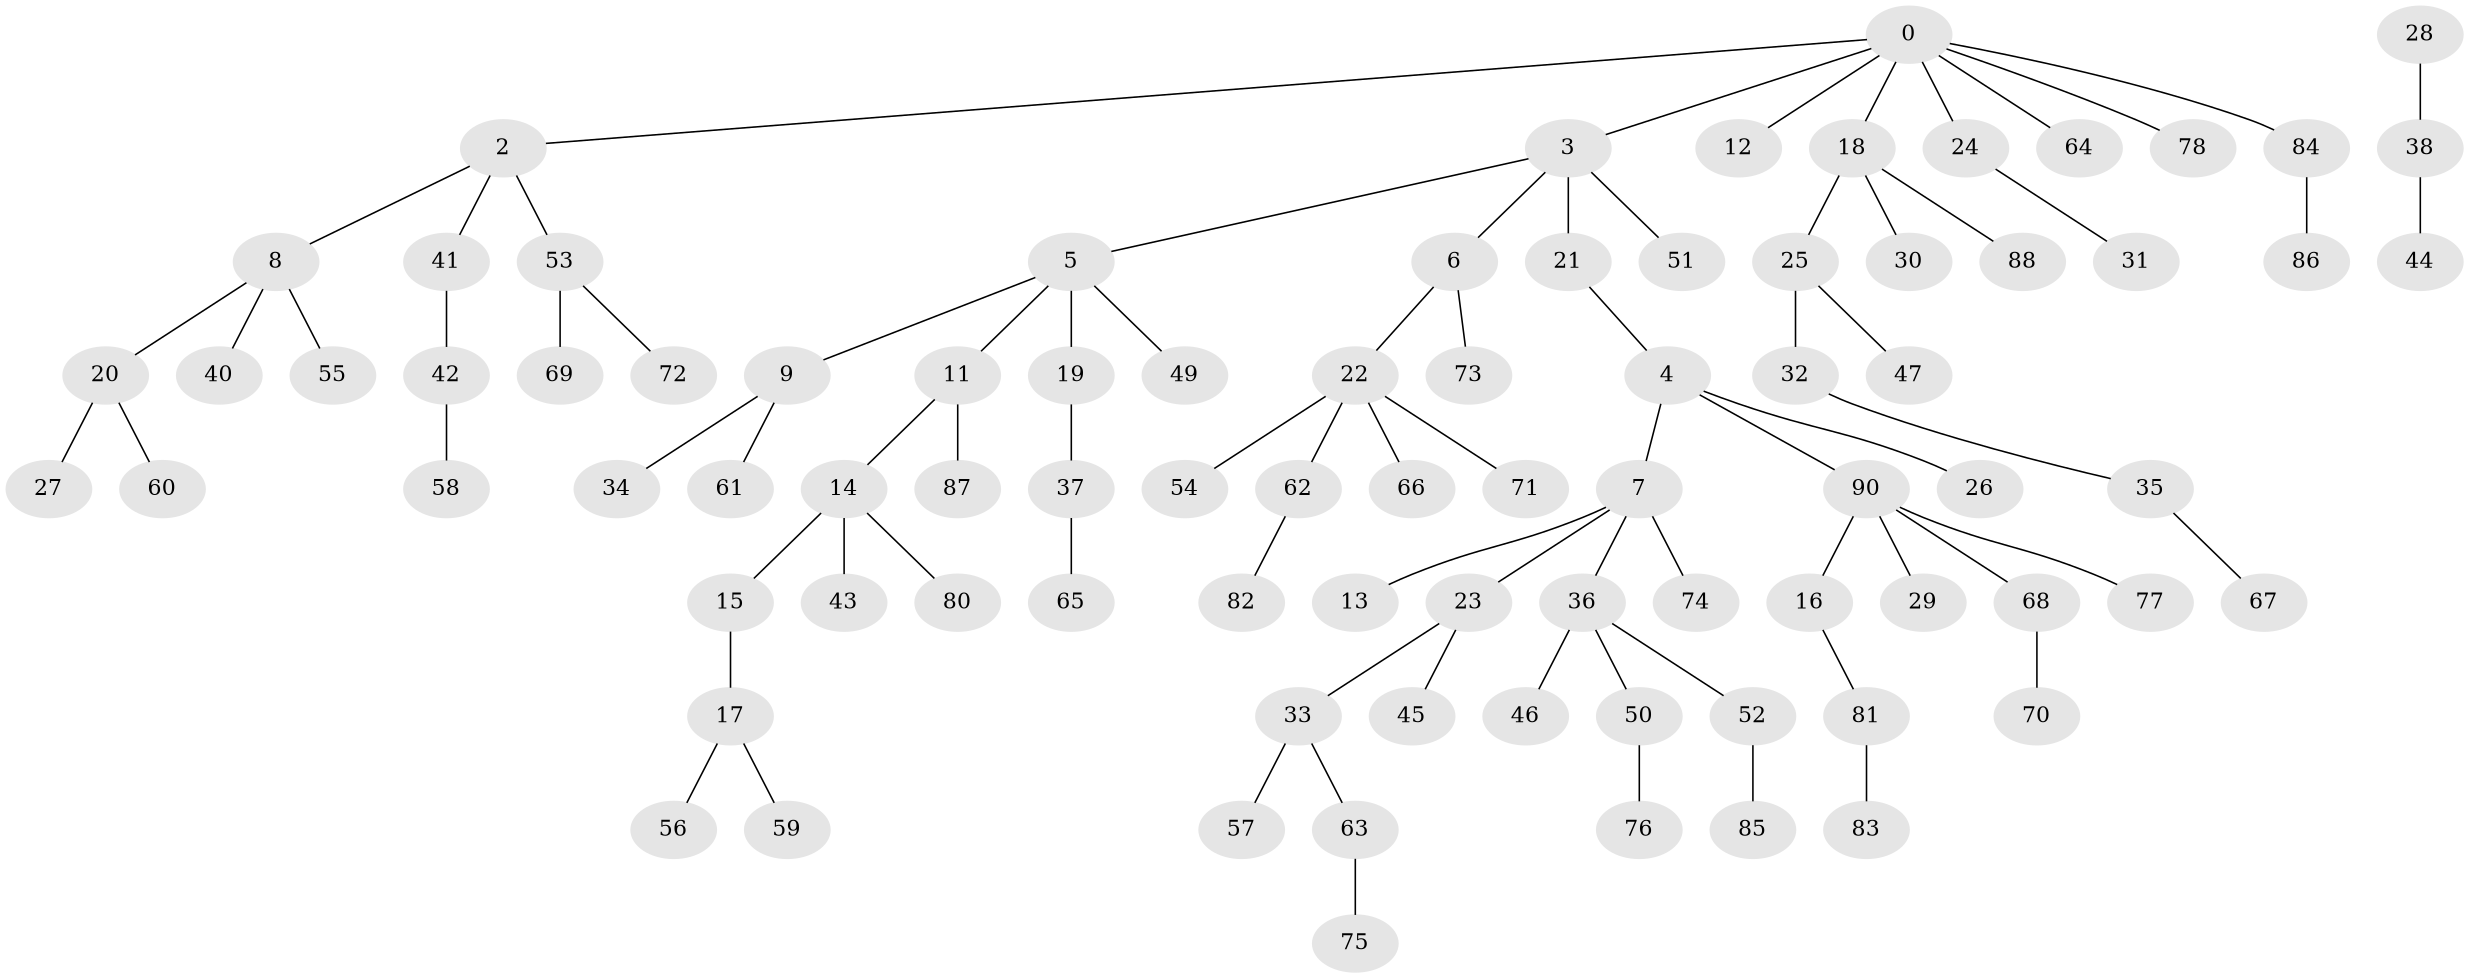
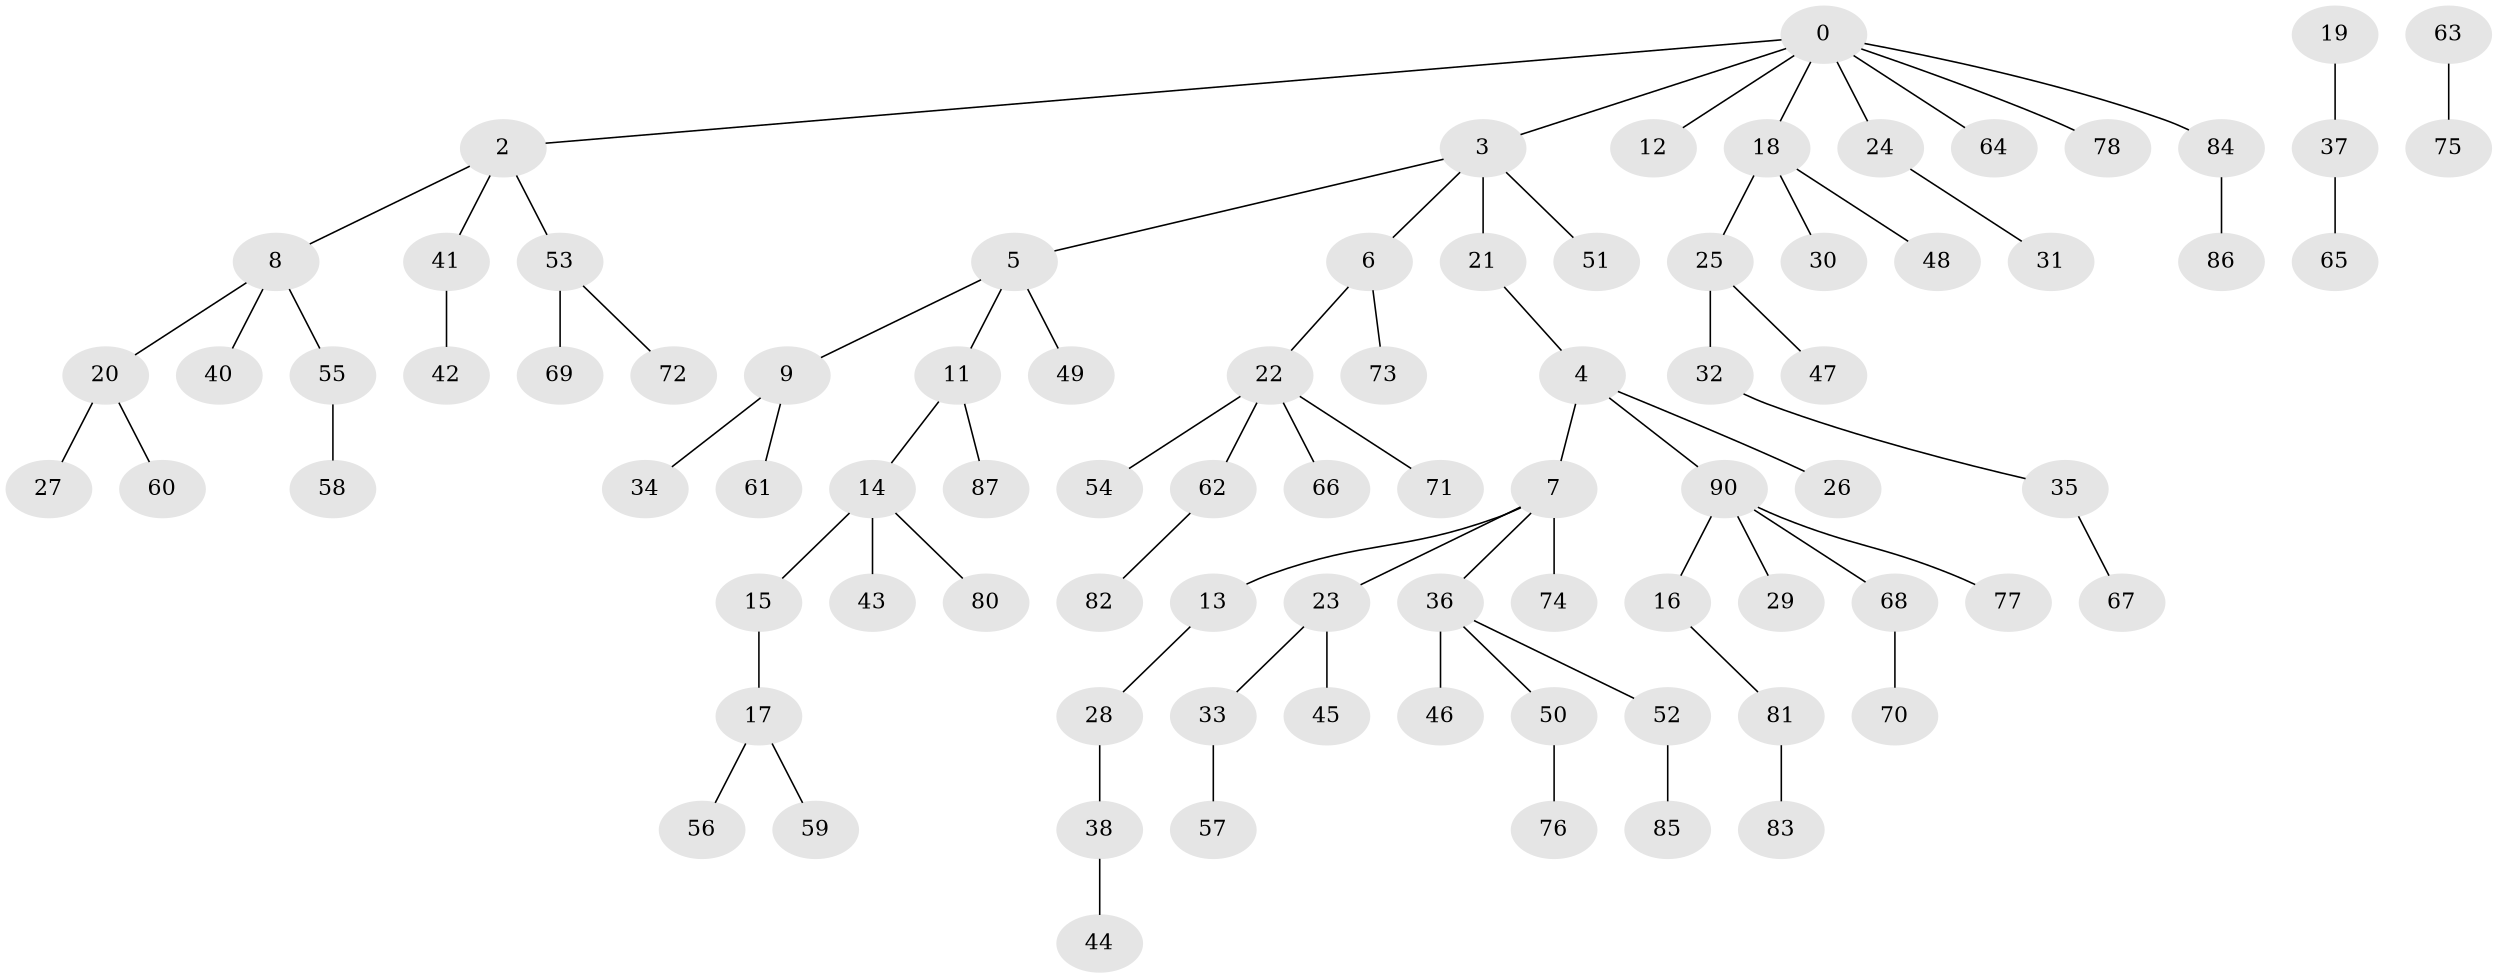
node "88": label "88" -> "48"
edge "5" -- "19": removed
edge "42" -- "58": now "55" -- "58"
edge "13" -- "28": added
edge "33" -- "63": removed
